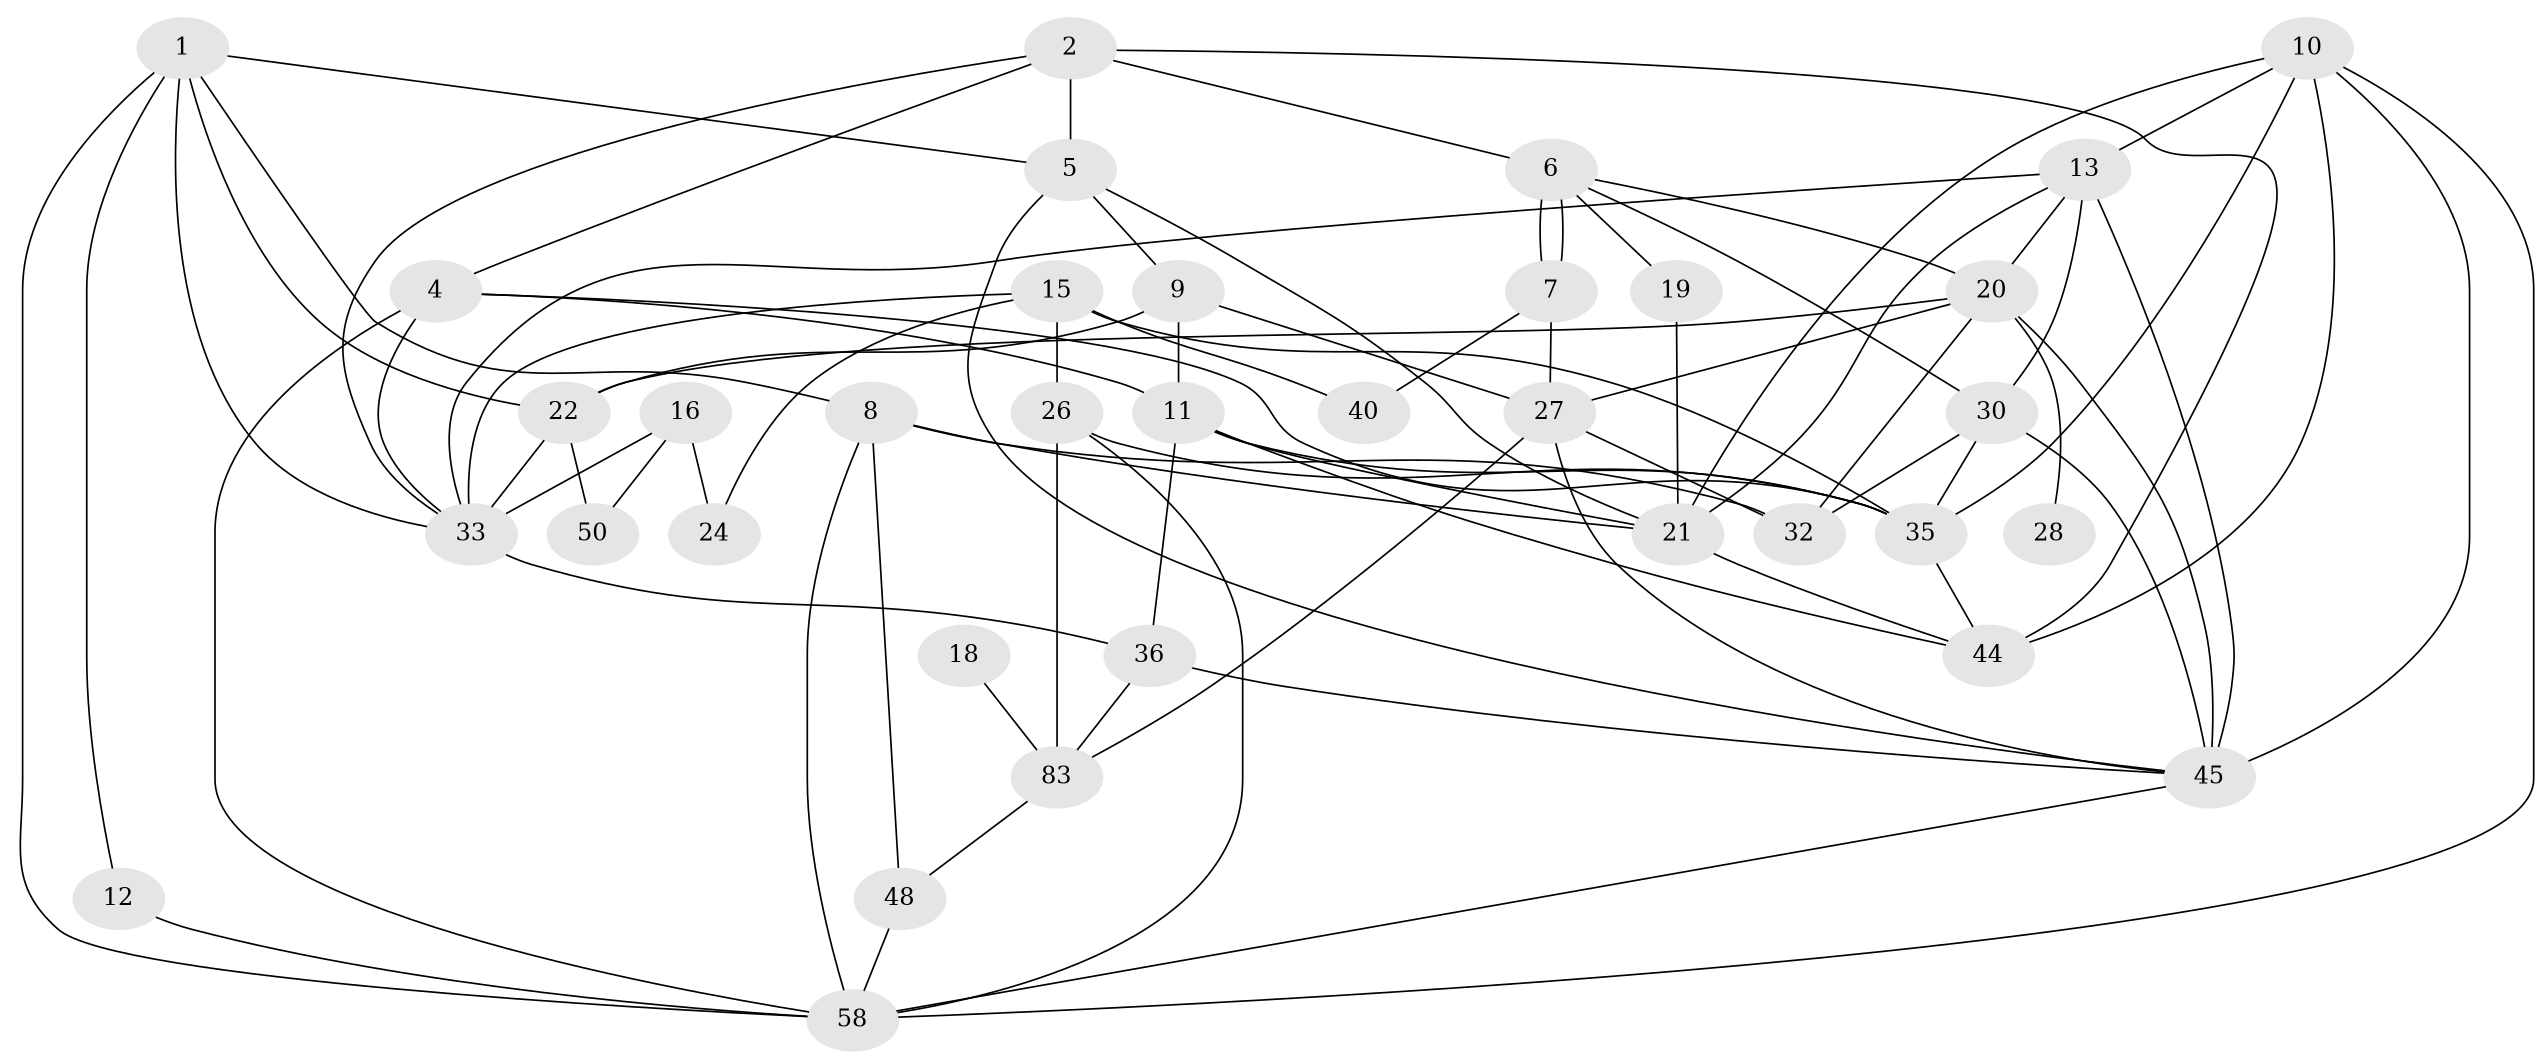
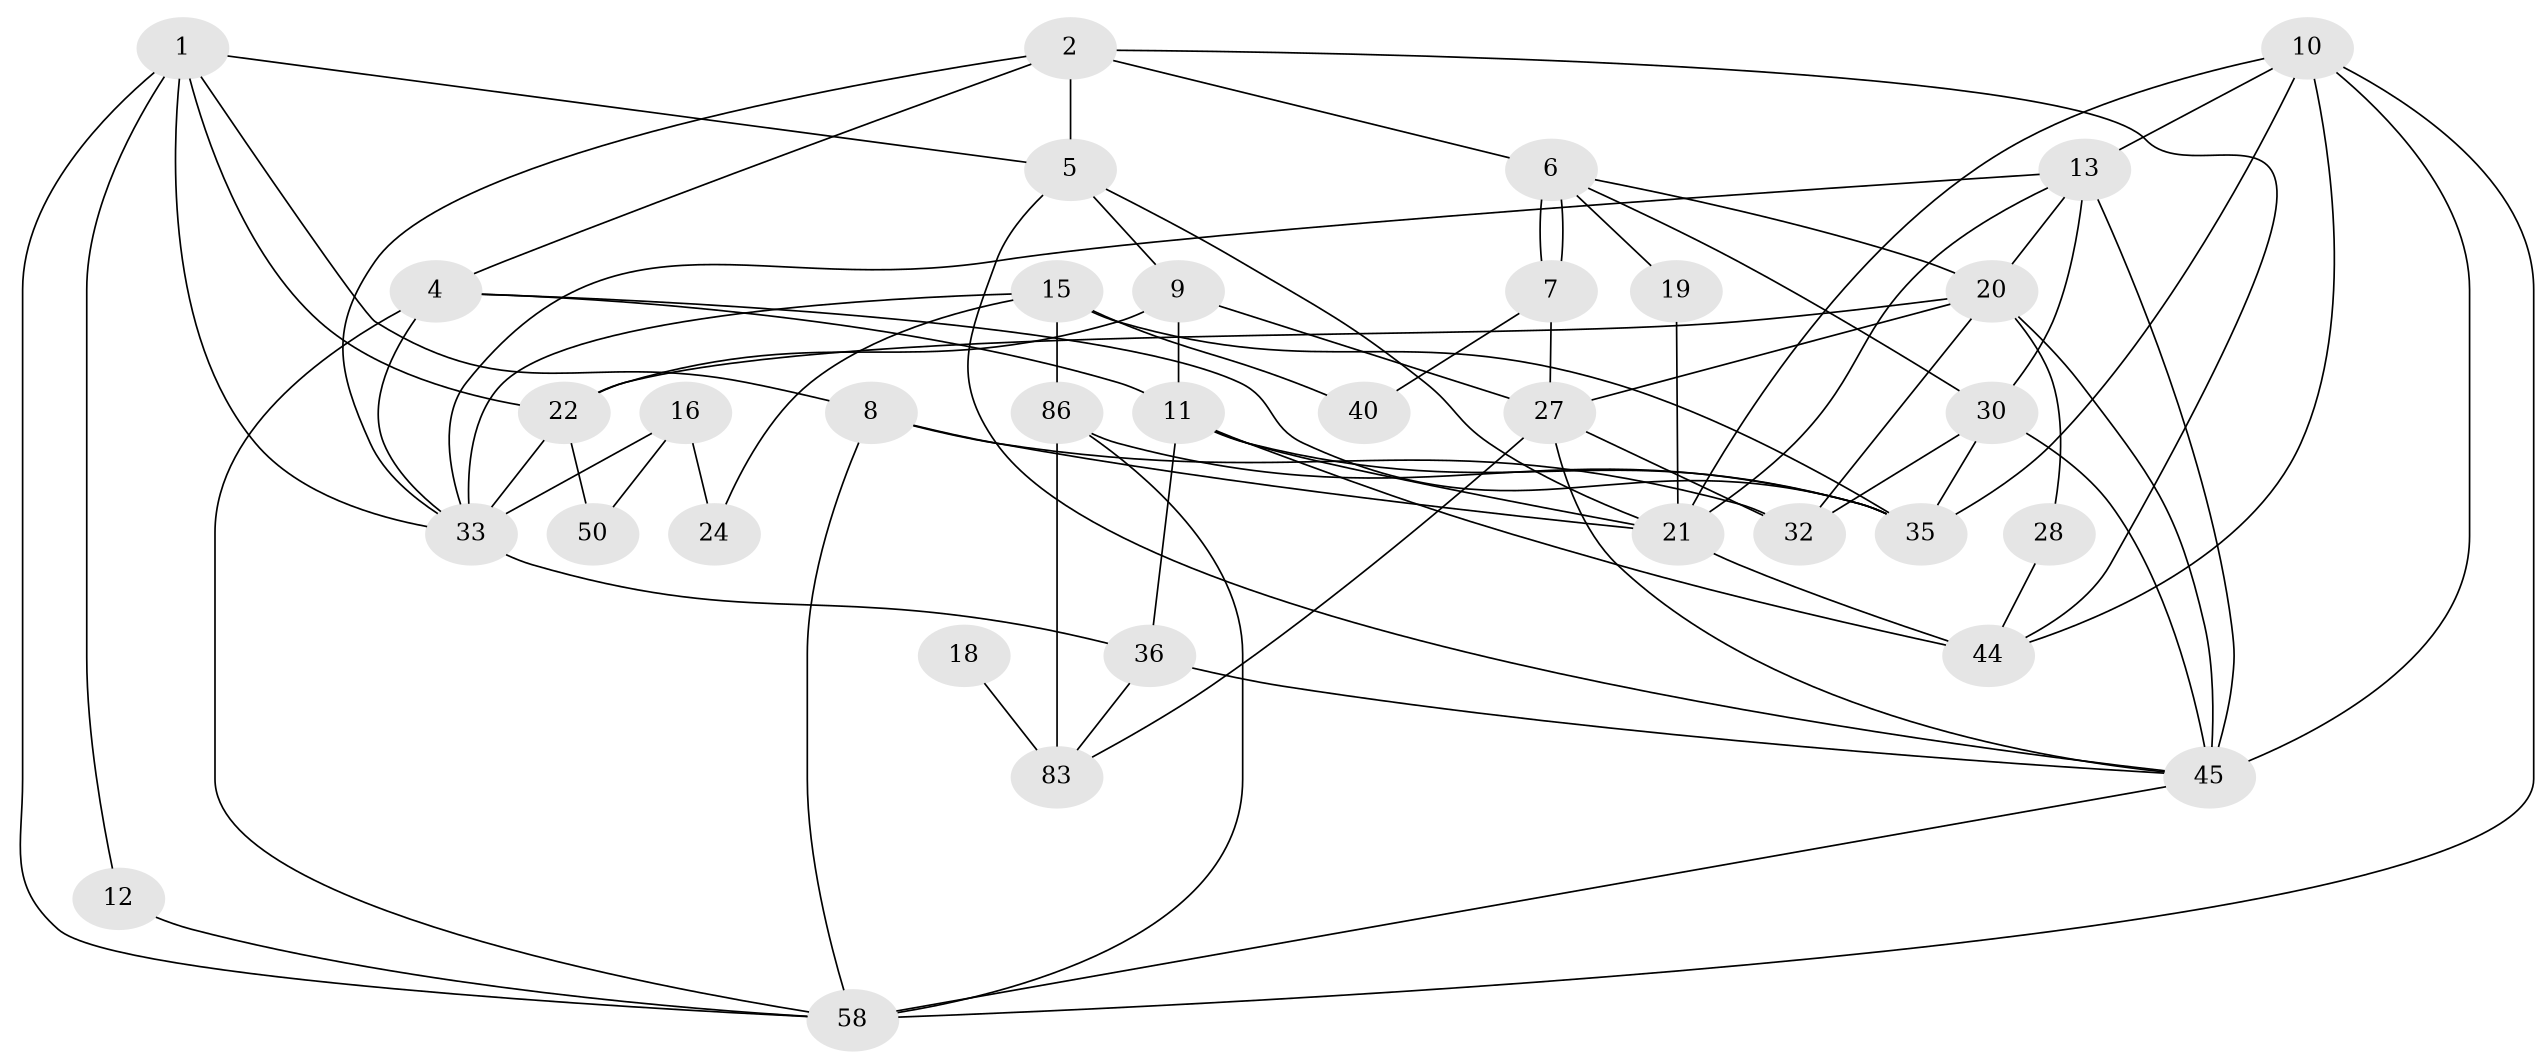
node "26": label "26" -> "86"
edge "35" -- "44": now "28" -- "44"
node "48": removed
